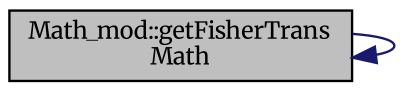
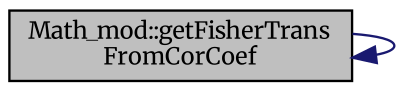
node "Math_mod::getFisherTrans Math": label "Math_mod::getFisherTrans Math" -> "Math_mod::getFisherTrans FromCorCoef"
